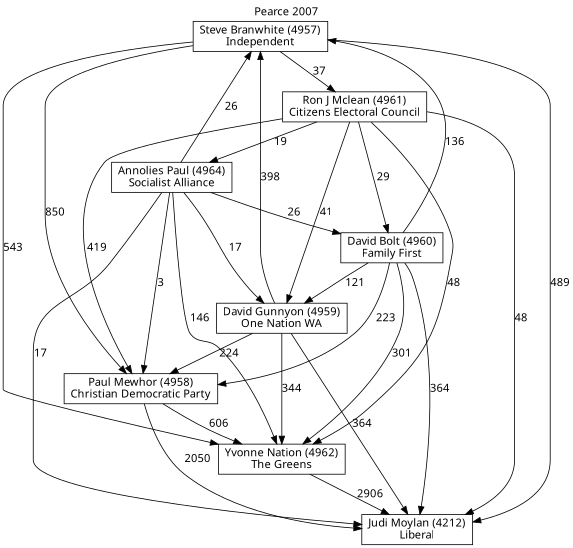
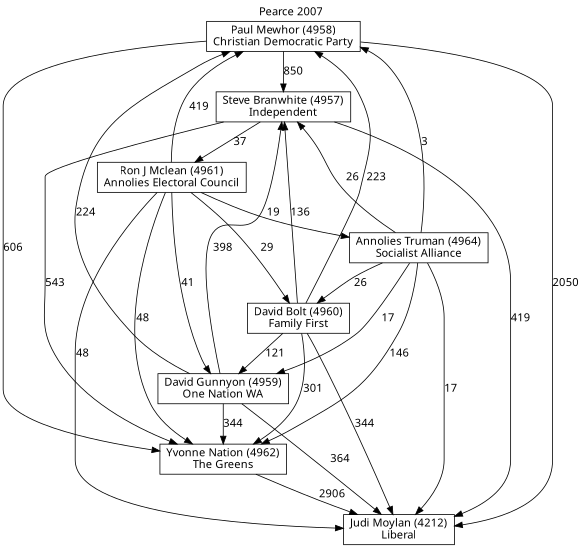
node "Ron J Mclean (4961) Citizens Electoral Council": label "Ron J Mclean (4961) Citizens Electoral Council" -> "Ron J Mclean (4961) Annolies Electoral Council"
edge "Steve Branwhite (4957) Independent" -> "Paul Mewhor (4958) Christian Democratic Party": reversed
node "Annolies Paul (4964) Socialist Alliance": label "Annolies Paul (4964) Socialist Alliance" -> "Annolies Truman (4964) Socialist Alliance"
edge "Steve Branwhite (4957) Independent" -> "Judi Moylan (4212) Liberal": label "489" -> "419"
edge "David Bolt (4960) Family First" -> "Judi Moylan (4212) Liberal": label "364" -> "344"
